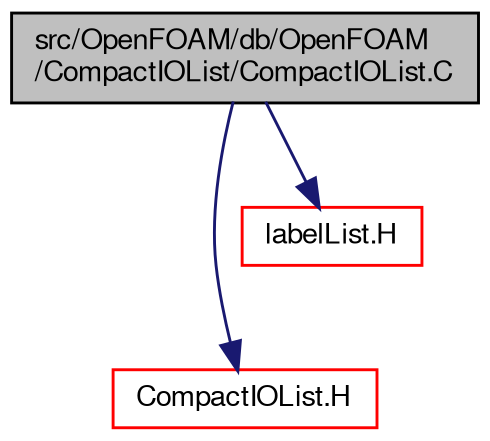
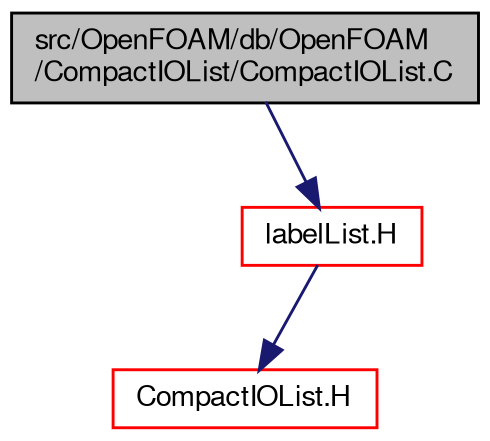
edge "src/OpenFOAM/db/OpenFOAM /CompactIOList/CompactIOList.C" -> "CompactIOList.H": now "labelList.H" -> "CompactIOList.H"
